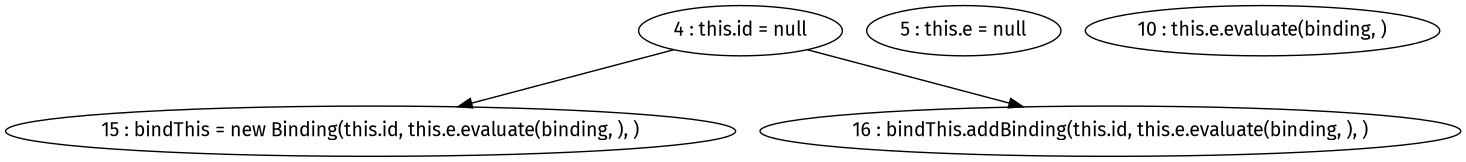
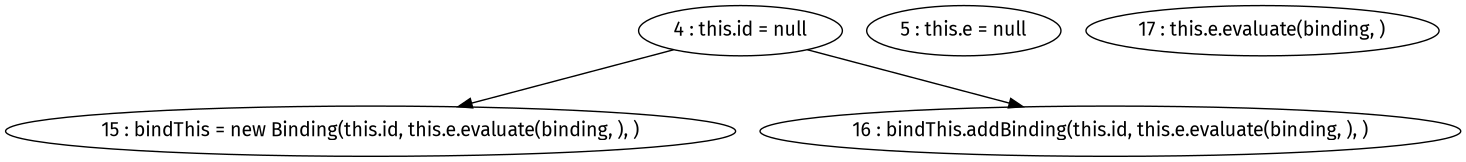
node "10 : this.e.evaluate(binding, )": label "10 : this.e.evaluate(binding, )" -> "17 : this.e.evaluate(binding, )"
